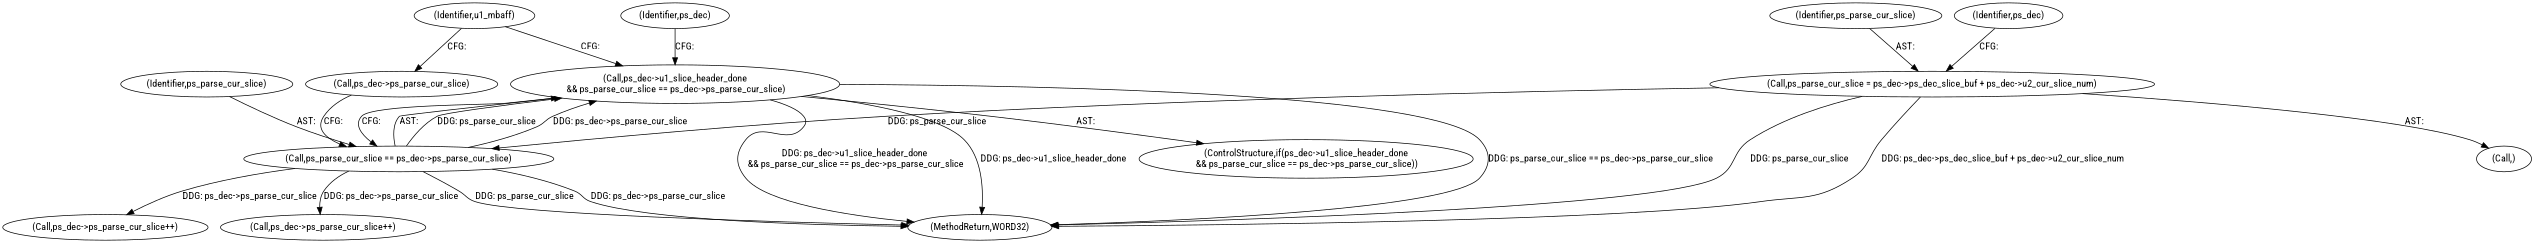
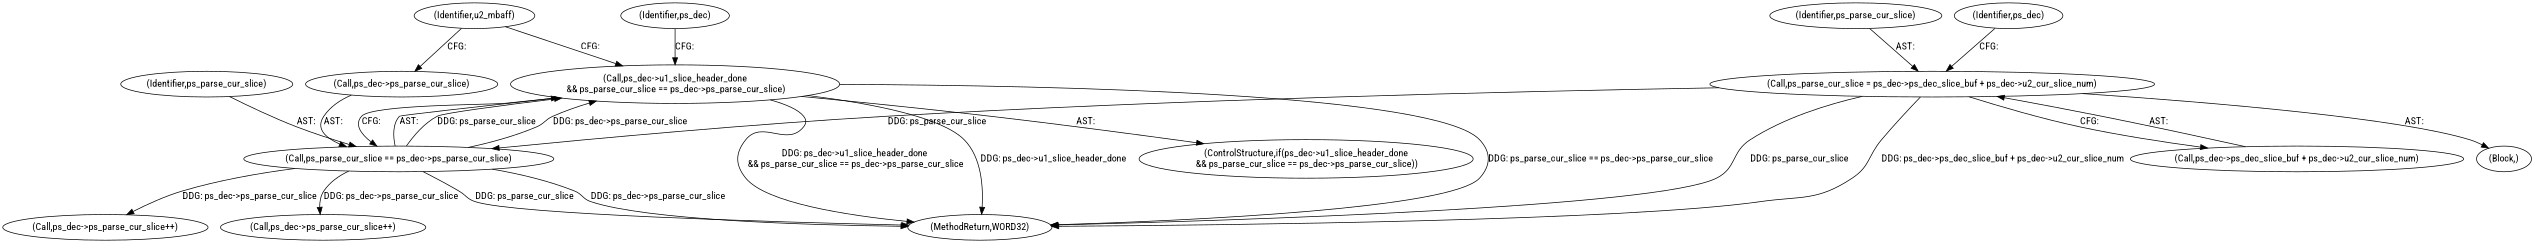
node "(Identifier,u1_mbaff)": label "(Identifier,u1_mbaff)" -> "(Identifier,u2_mbaff)"
edge "(Call,ps_dec->ps_parse_cur_slice)" -> "(Call,ps_parse_cur_slice == ps_dec->ps_parse_cur_slice)": label "CFG: " -> "AST: "
node "(Call,ps_dec->ps_dec_slice_buf + ps_dec->u2_cur_slice_num)": added
node "(Call,)": label "(Call,)" -> "(Block,)"
